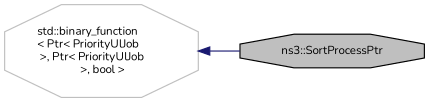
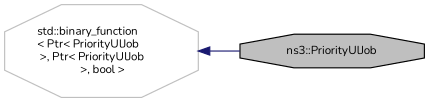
node "ns3::SortProcessPtr": label "ns3::SortProcessPtr" -> "ns3::PriorityUlJob"
